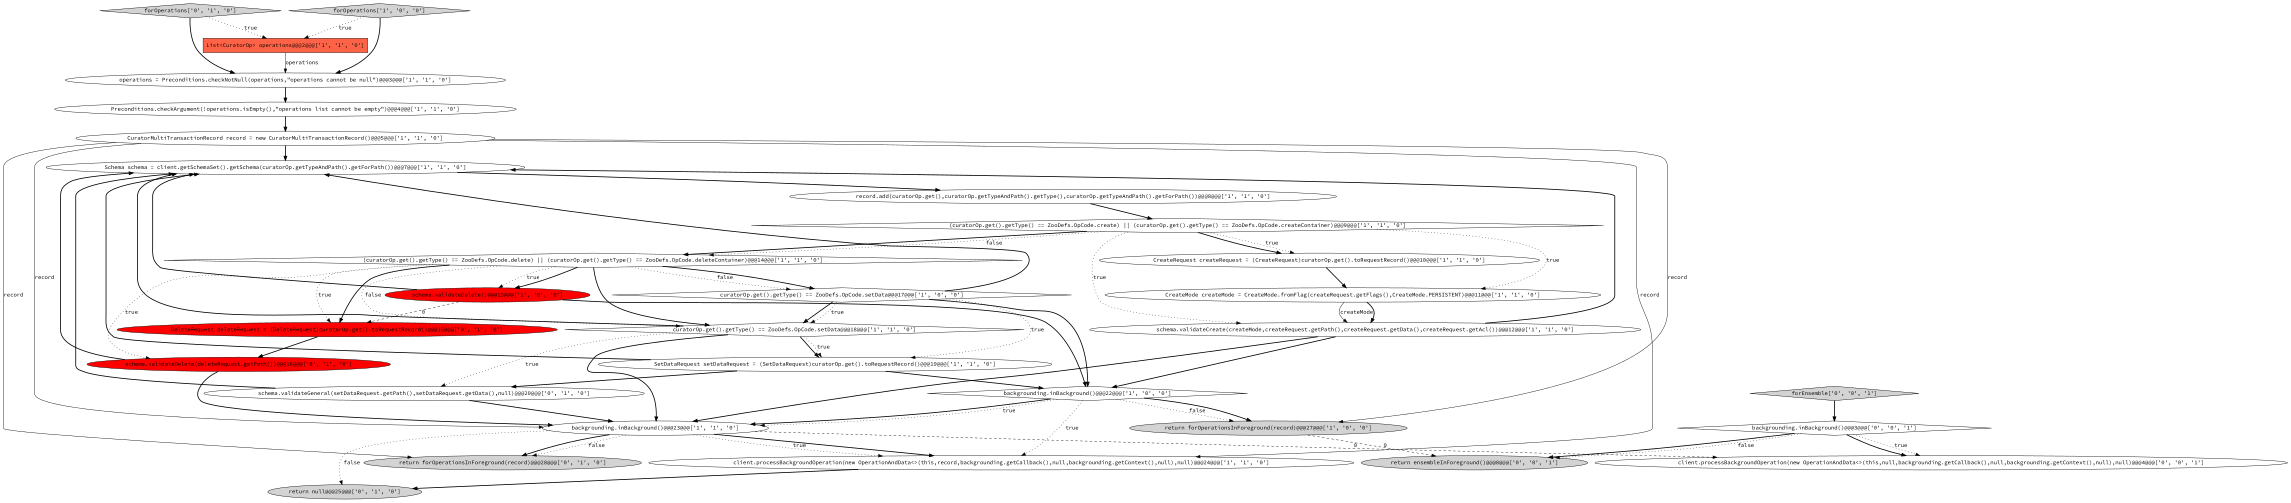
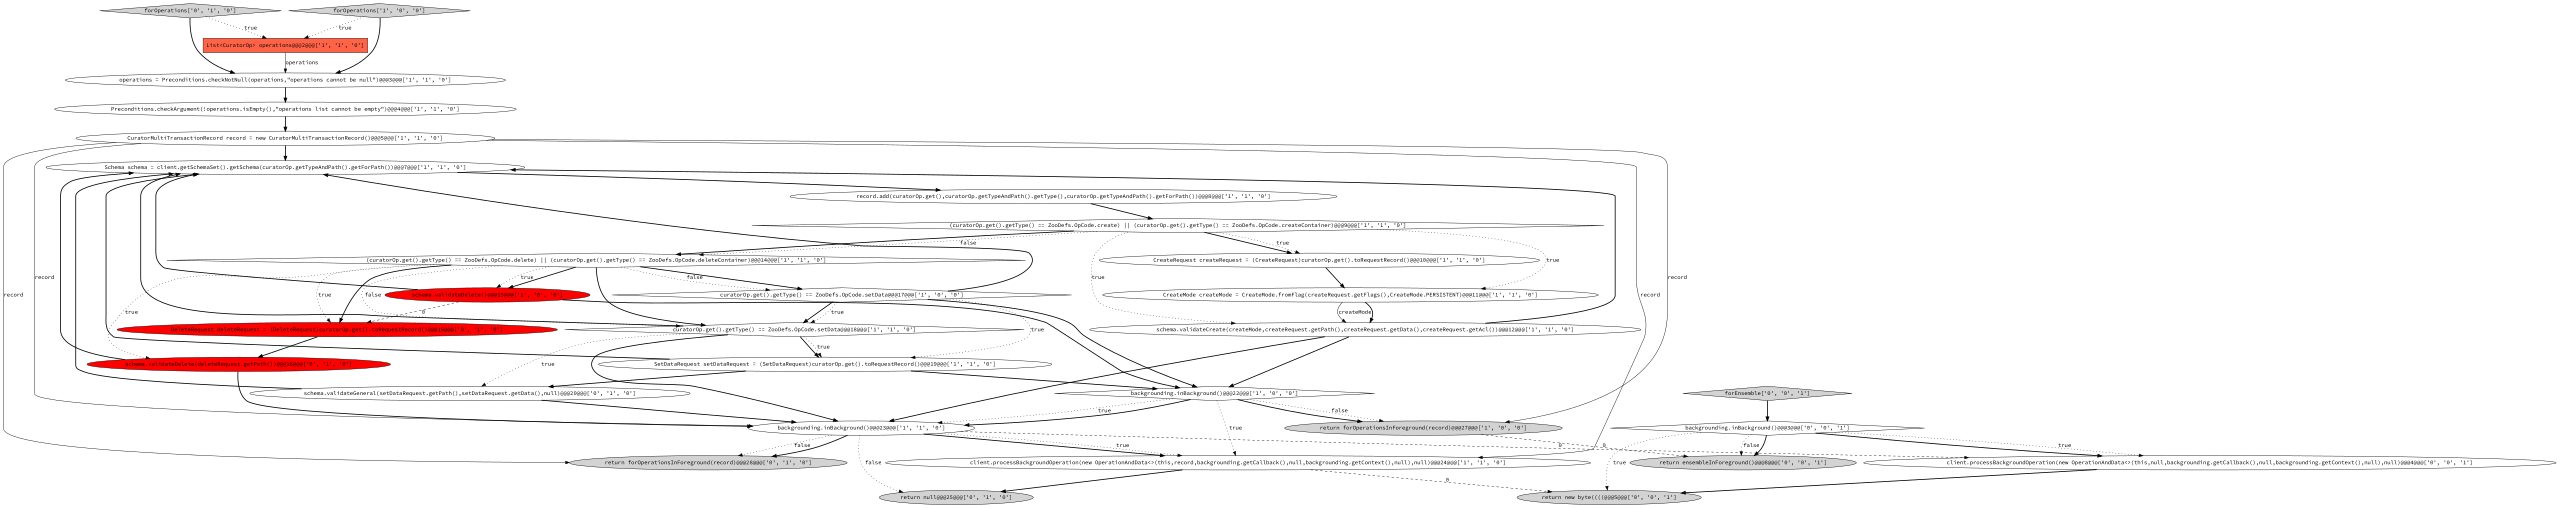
node "return new byte((((@@@5@@@['0', '0', '1']": added
